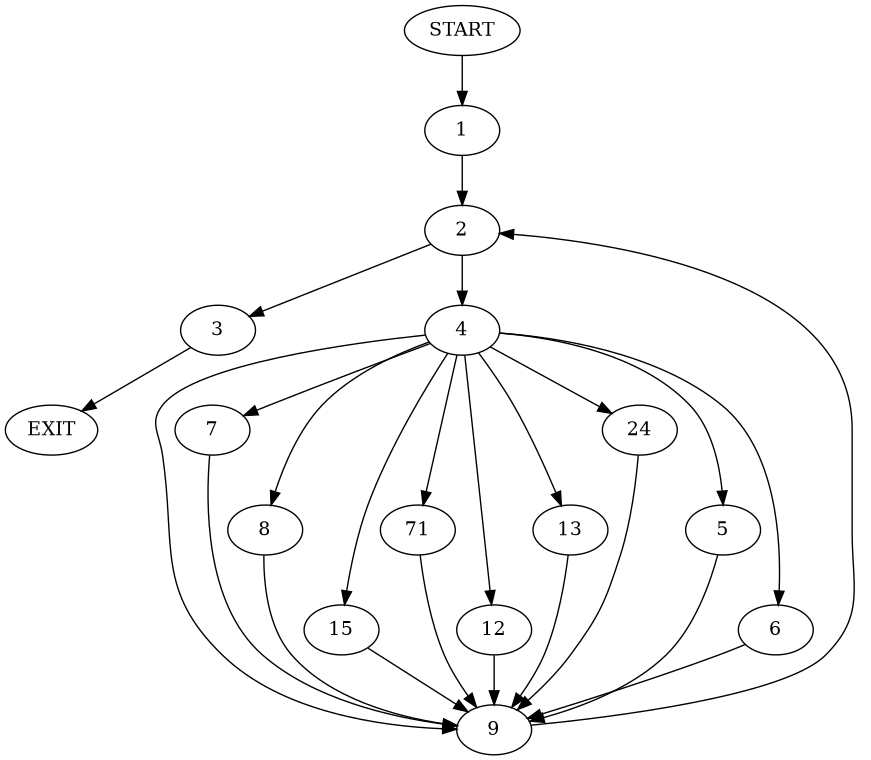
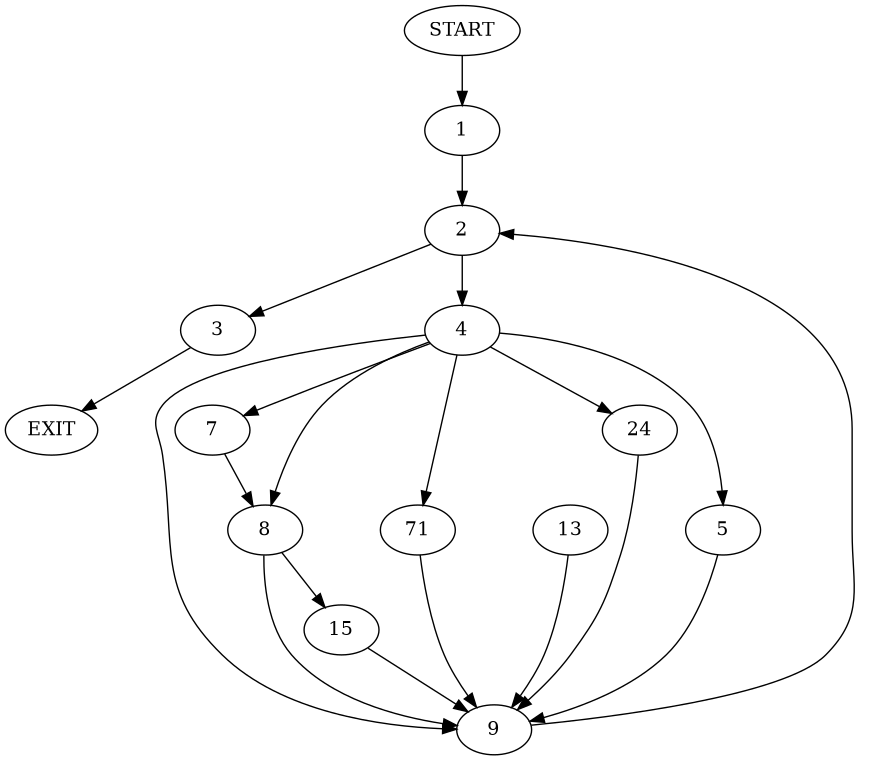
edge "4" -> "13": removed
edge "4" -> "15": now "8" -> "15"
node "12": removed
node "6": removed
edge "7" -> "9": now "7" -> "8"
